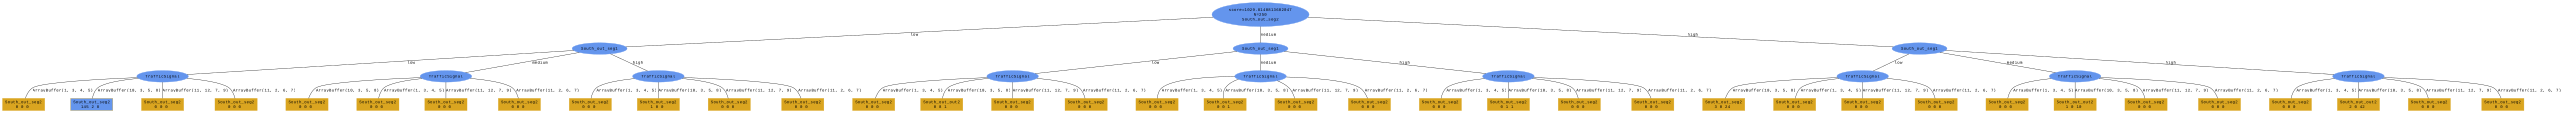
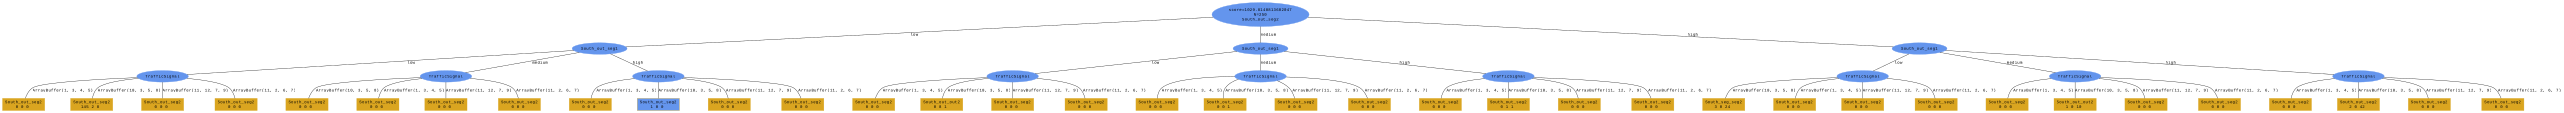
node "South_out_seg2 145 2 8": fillcolor cornflowerblue -> goldenrod
node "South_out_seg2 1 0 0": fillcolor goldenrod -> cornflowerblue
node "South_out_seg2 3 0 24": label "South_out_seg2 3 0 24" -> "South_seg_seg2 3 0 24"
node "South_out_out2 2 0 42": label "South_out_out2 2 0 42" -> "South_out_seg2 2 0 42"
